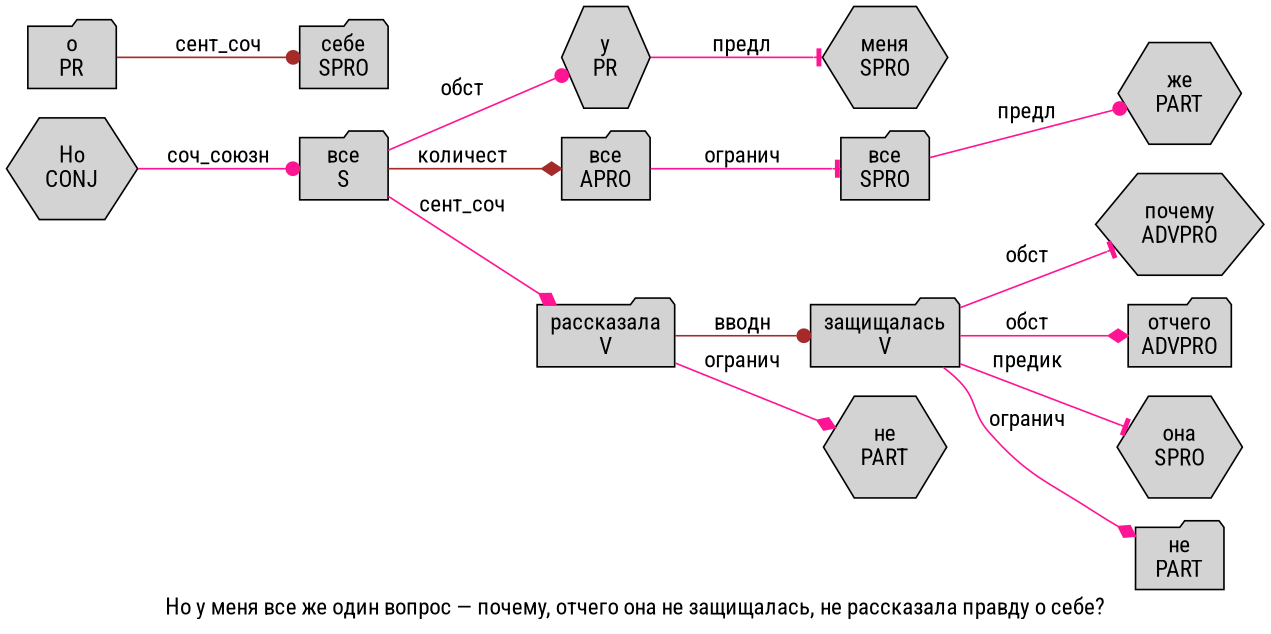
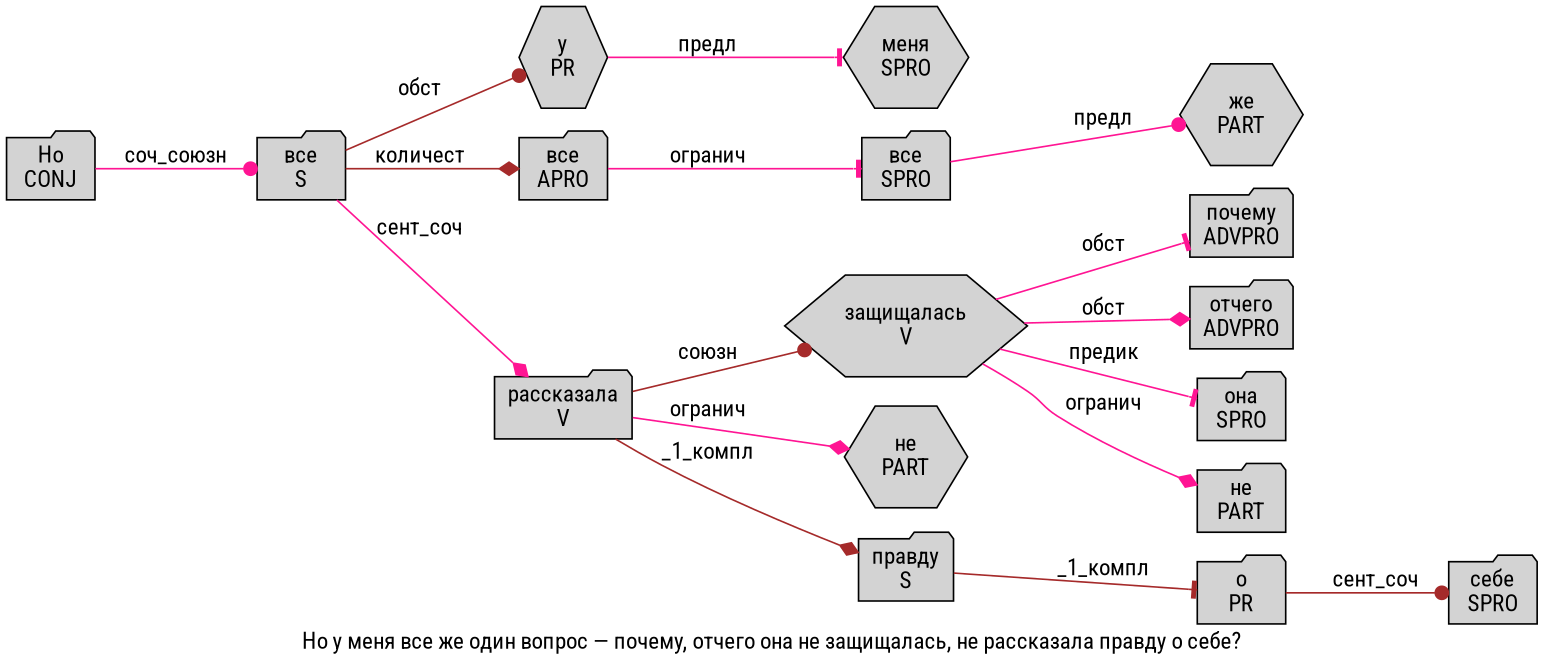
edge "все S" -> "у PR": color deeppink -> brown
node "Но CONJ": shape hexagon -> folder
node "почему ADVPRO": shape hexagon -> folder
edge "рассказала V" -> "защищалась V": label "вводн" -> "союзн"
node "защищалась V": shape folder -> hexagon
node "она SPRO": shape hexagon -> folder
node "правду S": added
